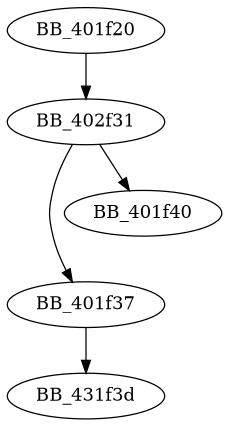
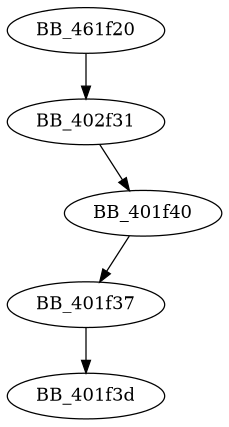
node "BB_401f20": label "BB_401f20" -> "BB_461f20"
edge "BB_402f31" -> "BB_401f37": now "BB_401f40" -> "BB_401f37"
node "BB_431f3d": label "BB_431f3d" -> "BB_401f3d"
